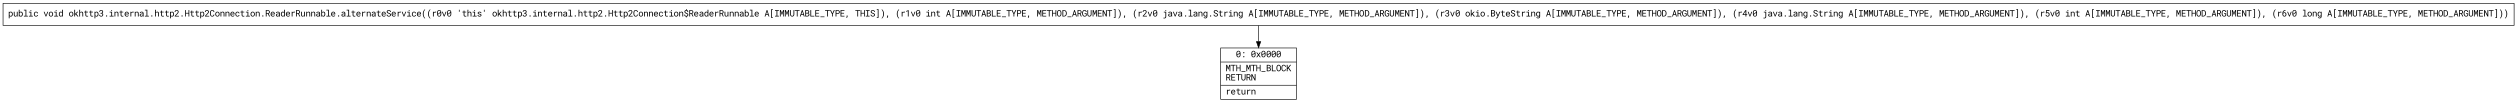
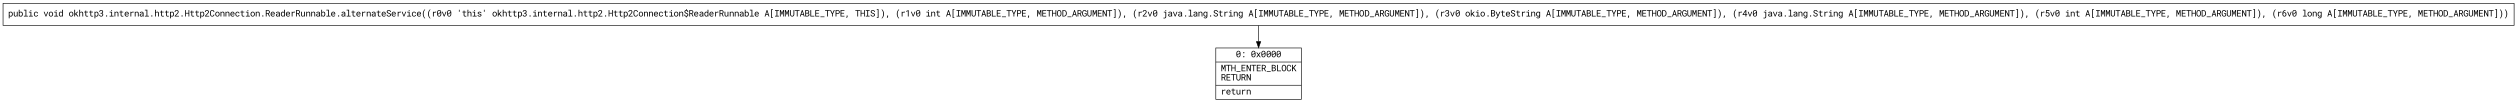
node "0: 0x0000": text "MTH_MTH_BLOCK" -> "MTH_ENTER_BLOCK"
